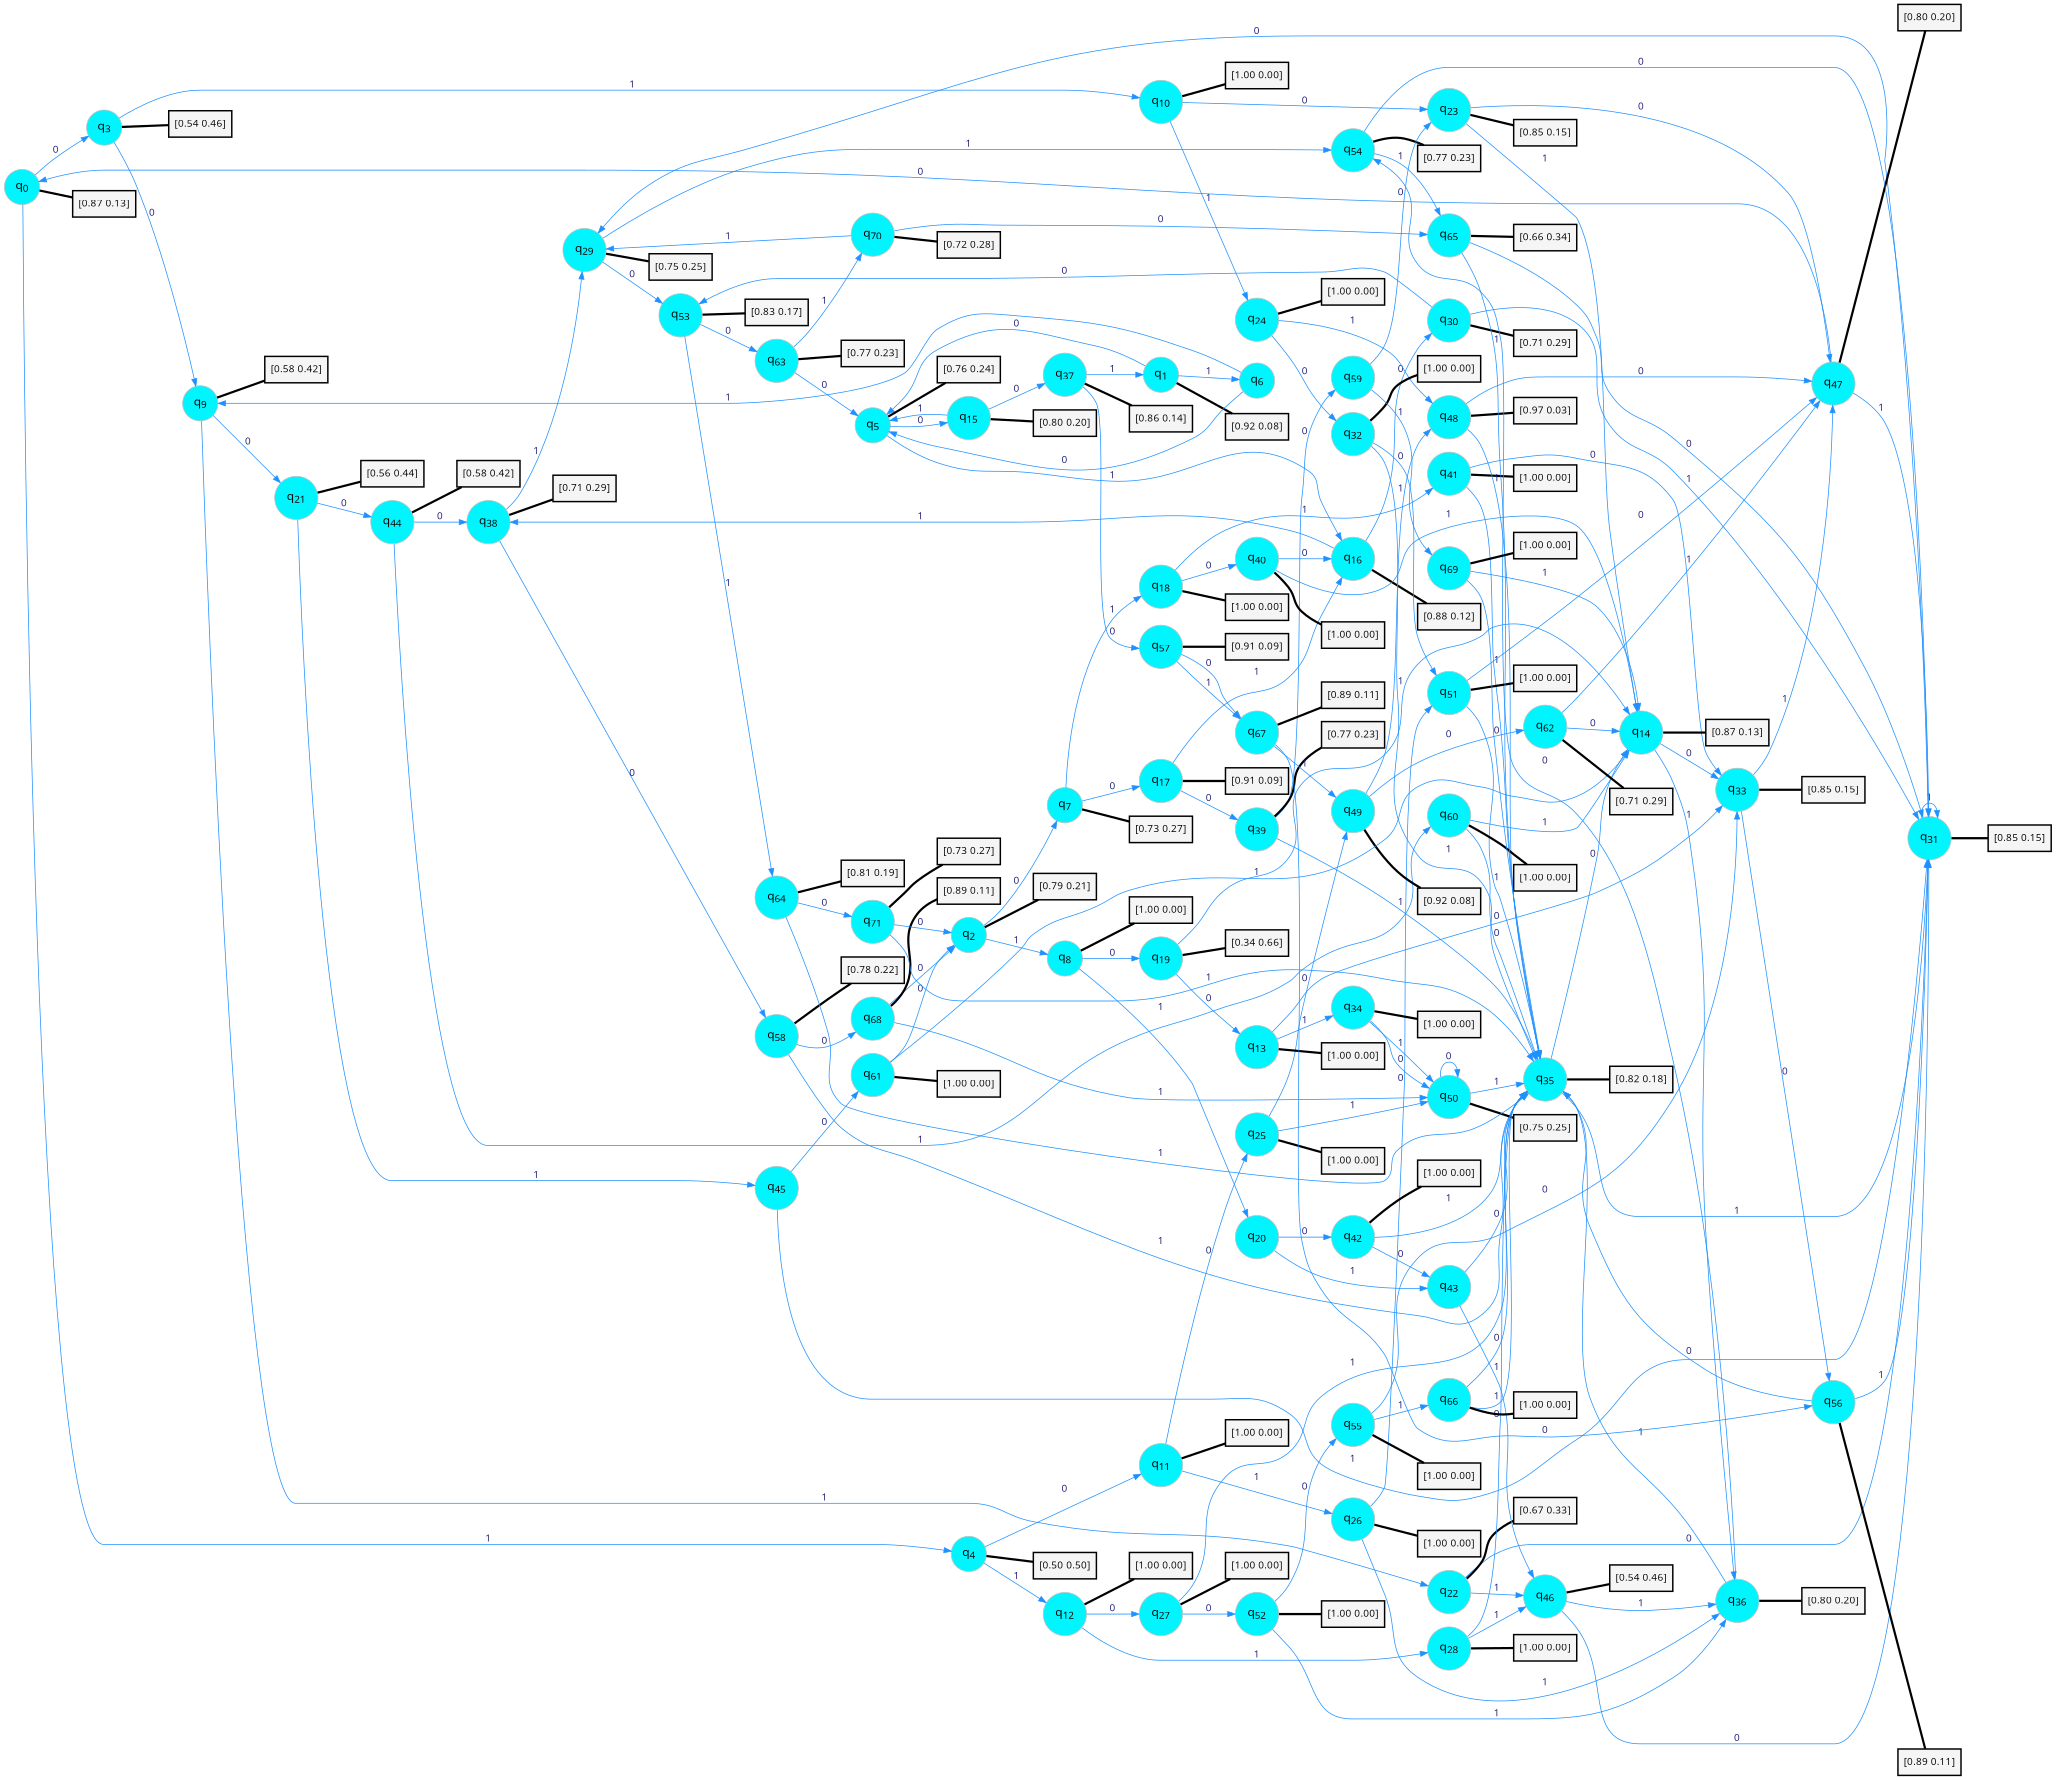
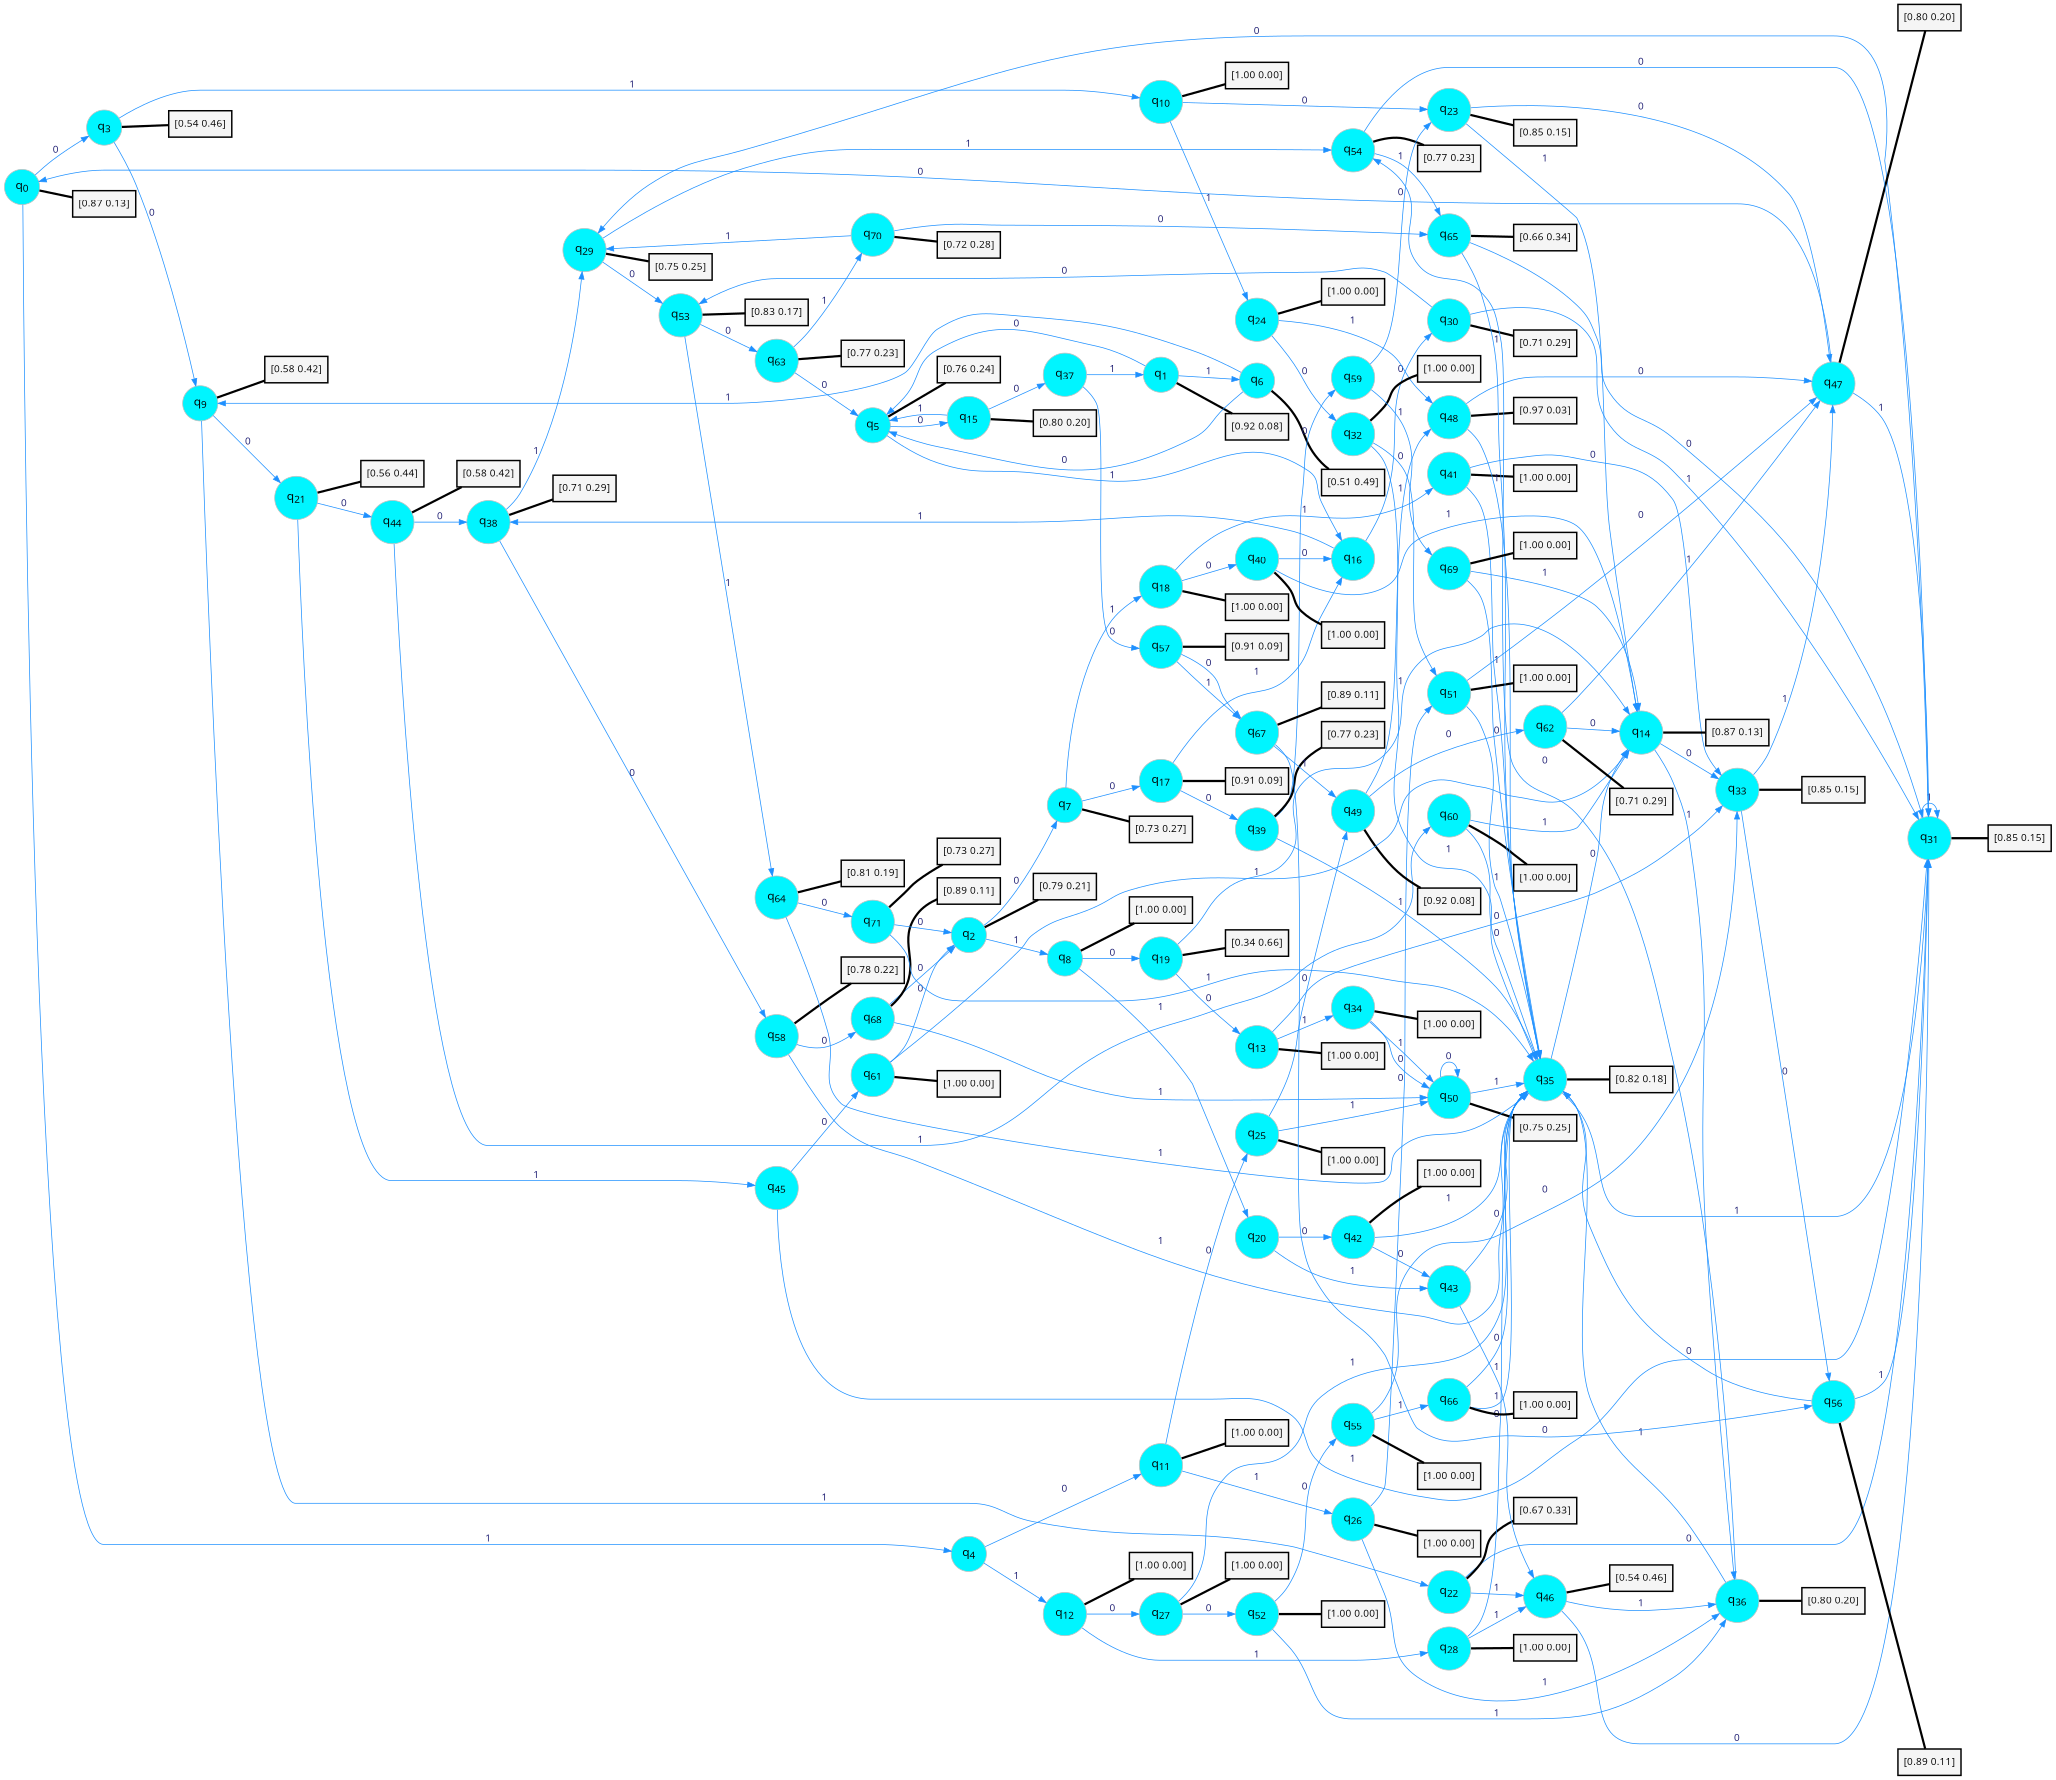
node "[0.86 0.14]": removed
node "[0.51 0.49]": added
node "[0.88 0.12]": removed
node "[0.50 0.50]": removed
